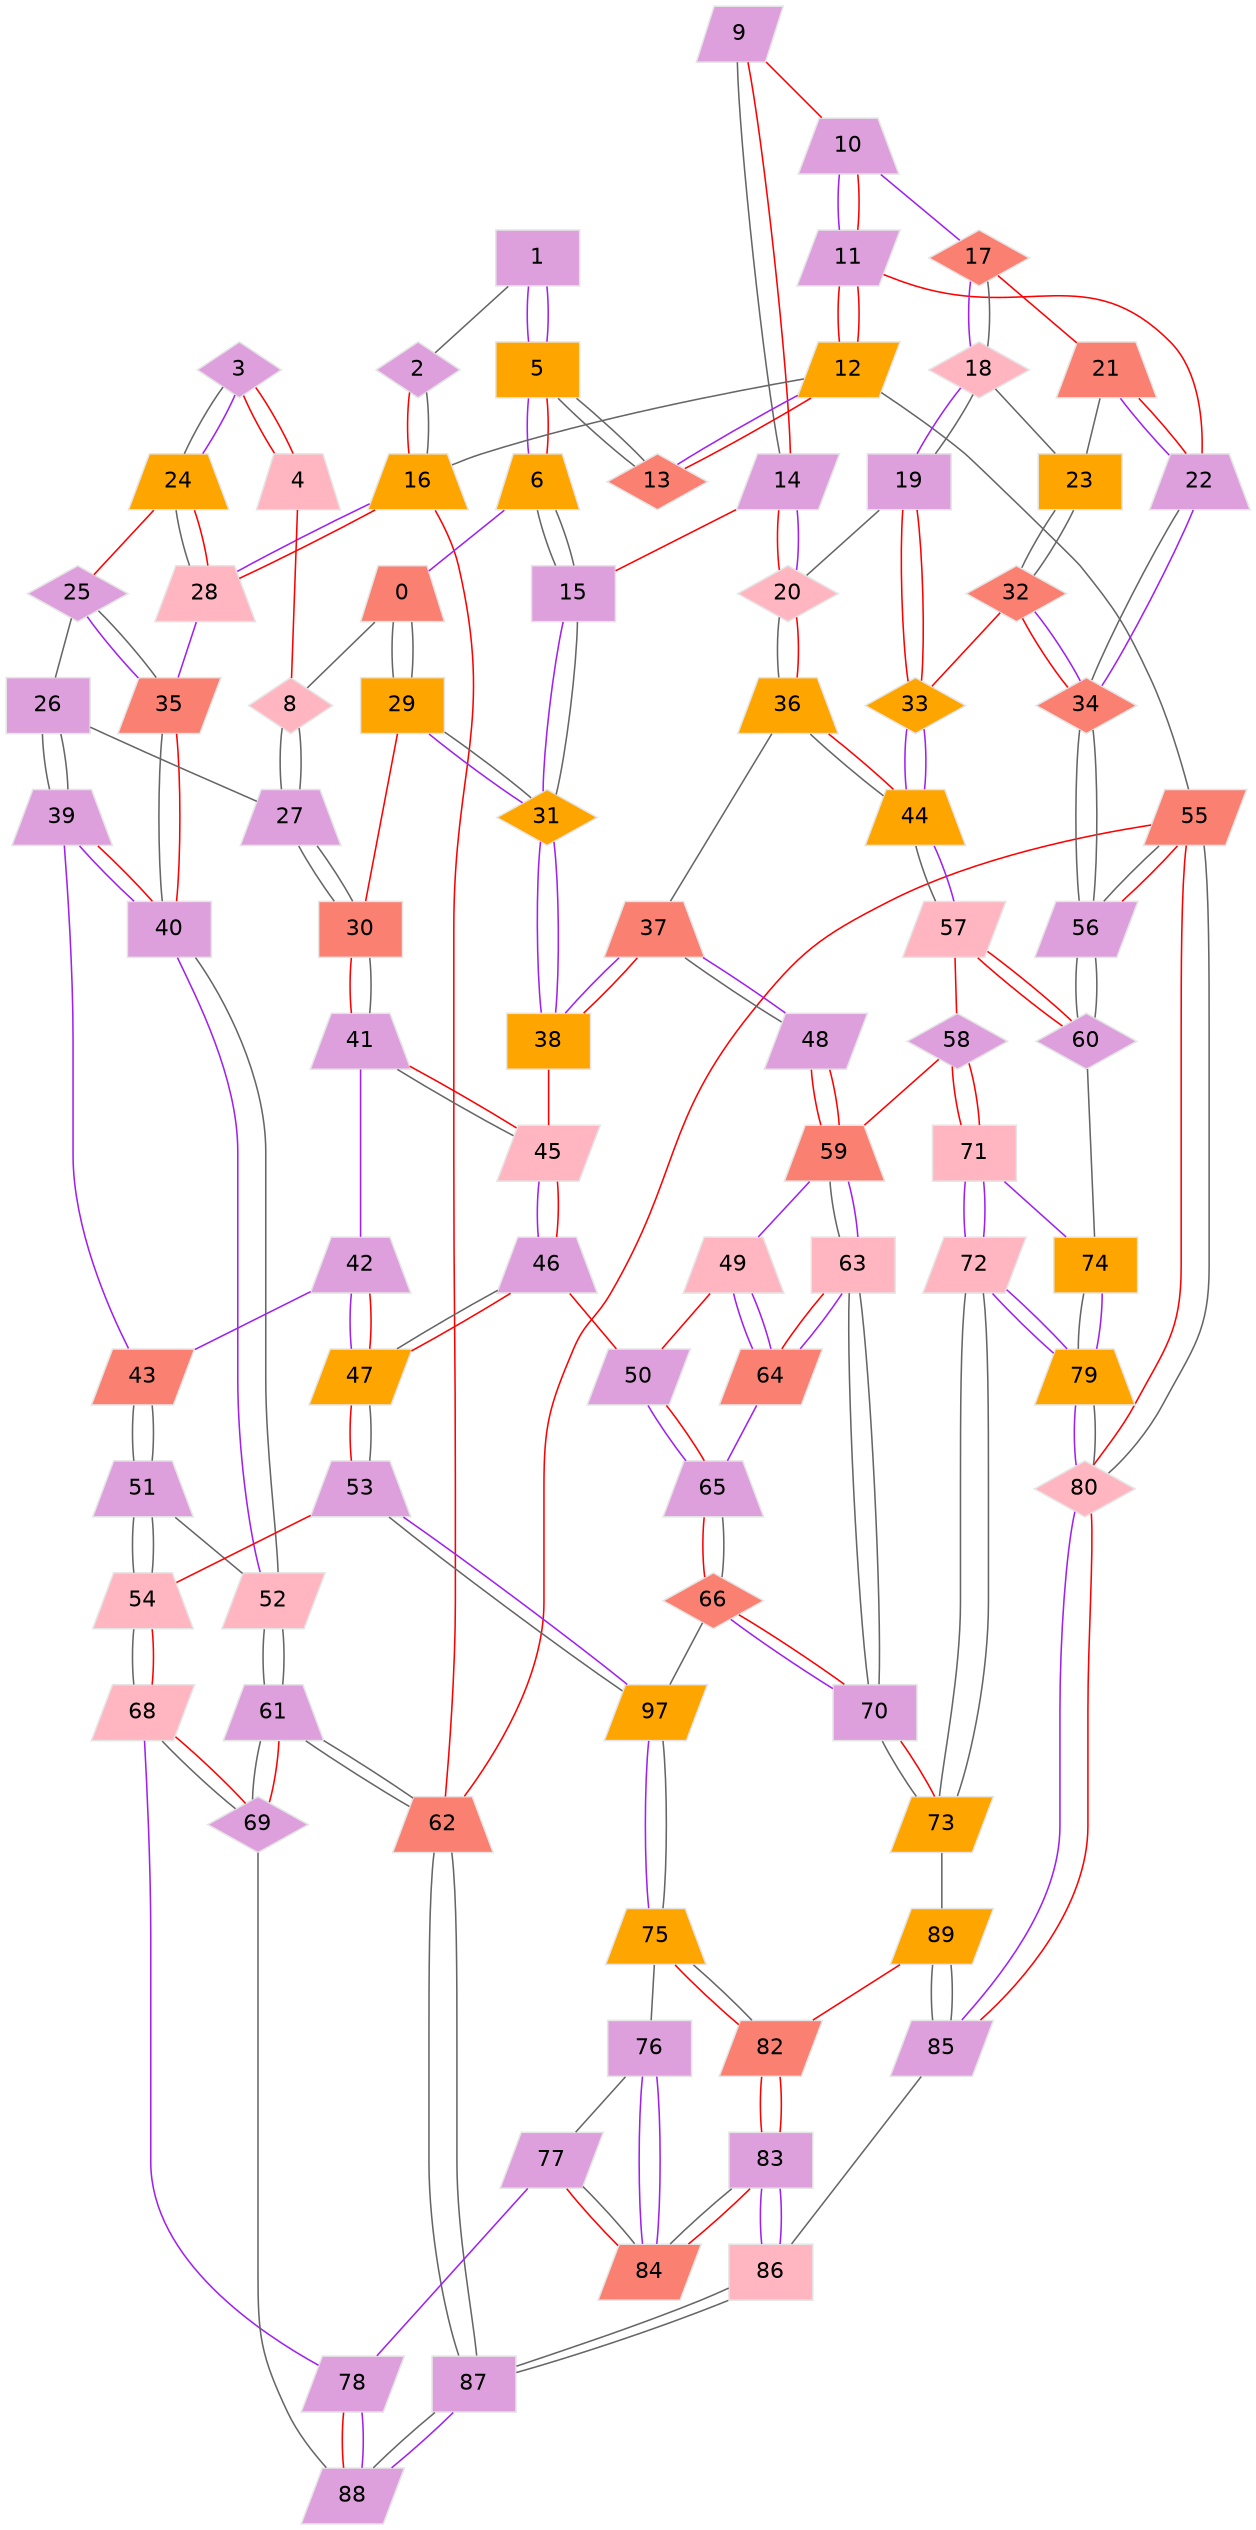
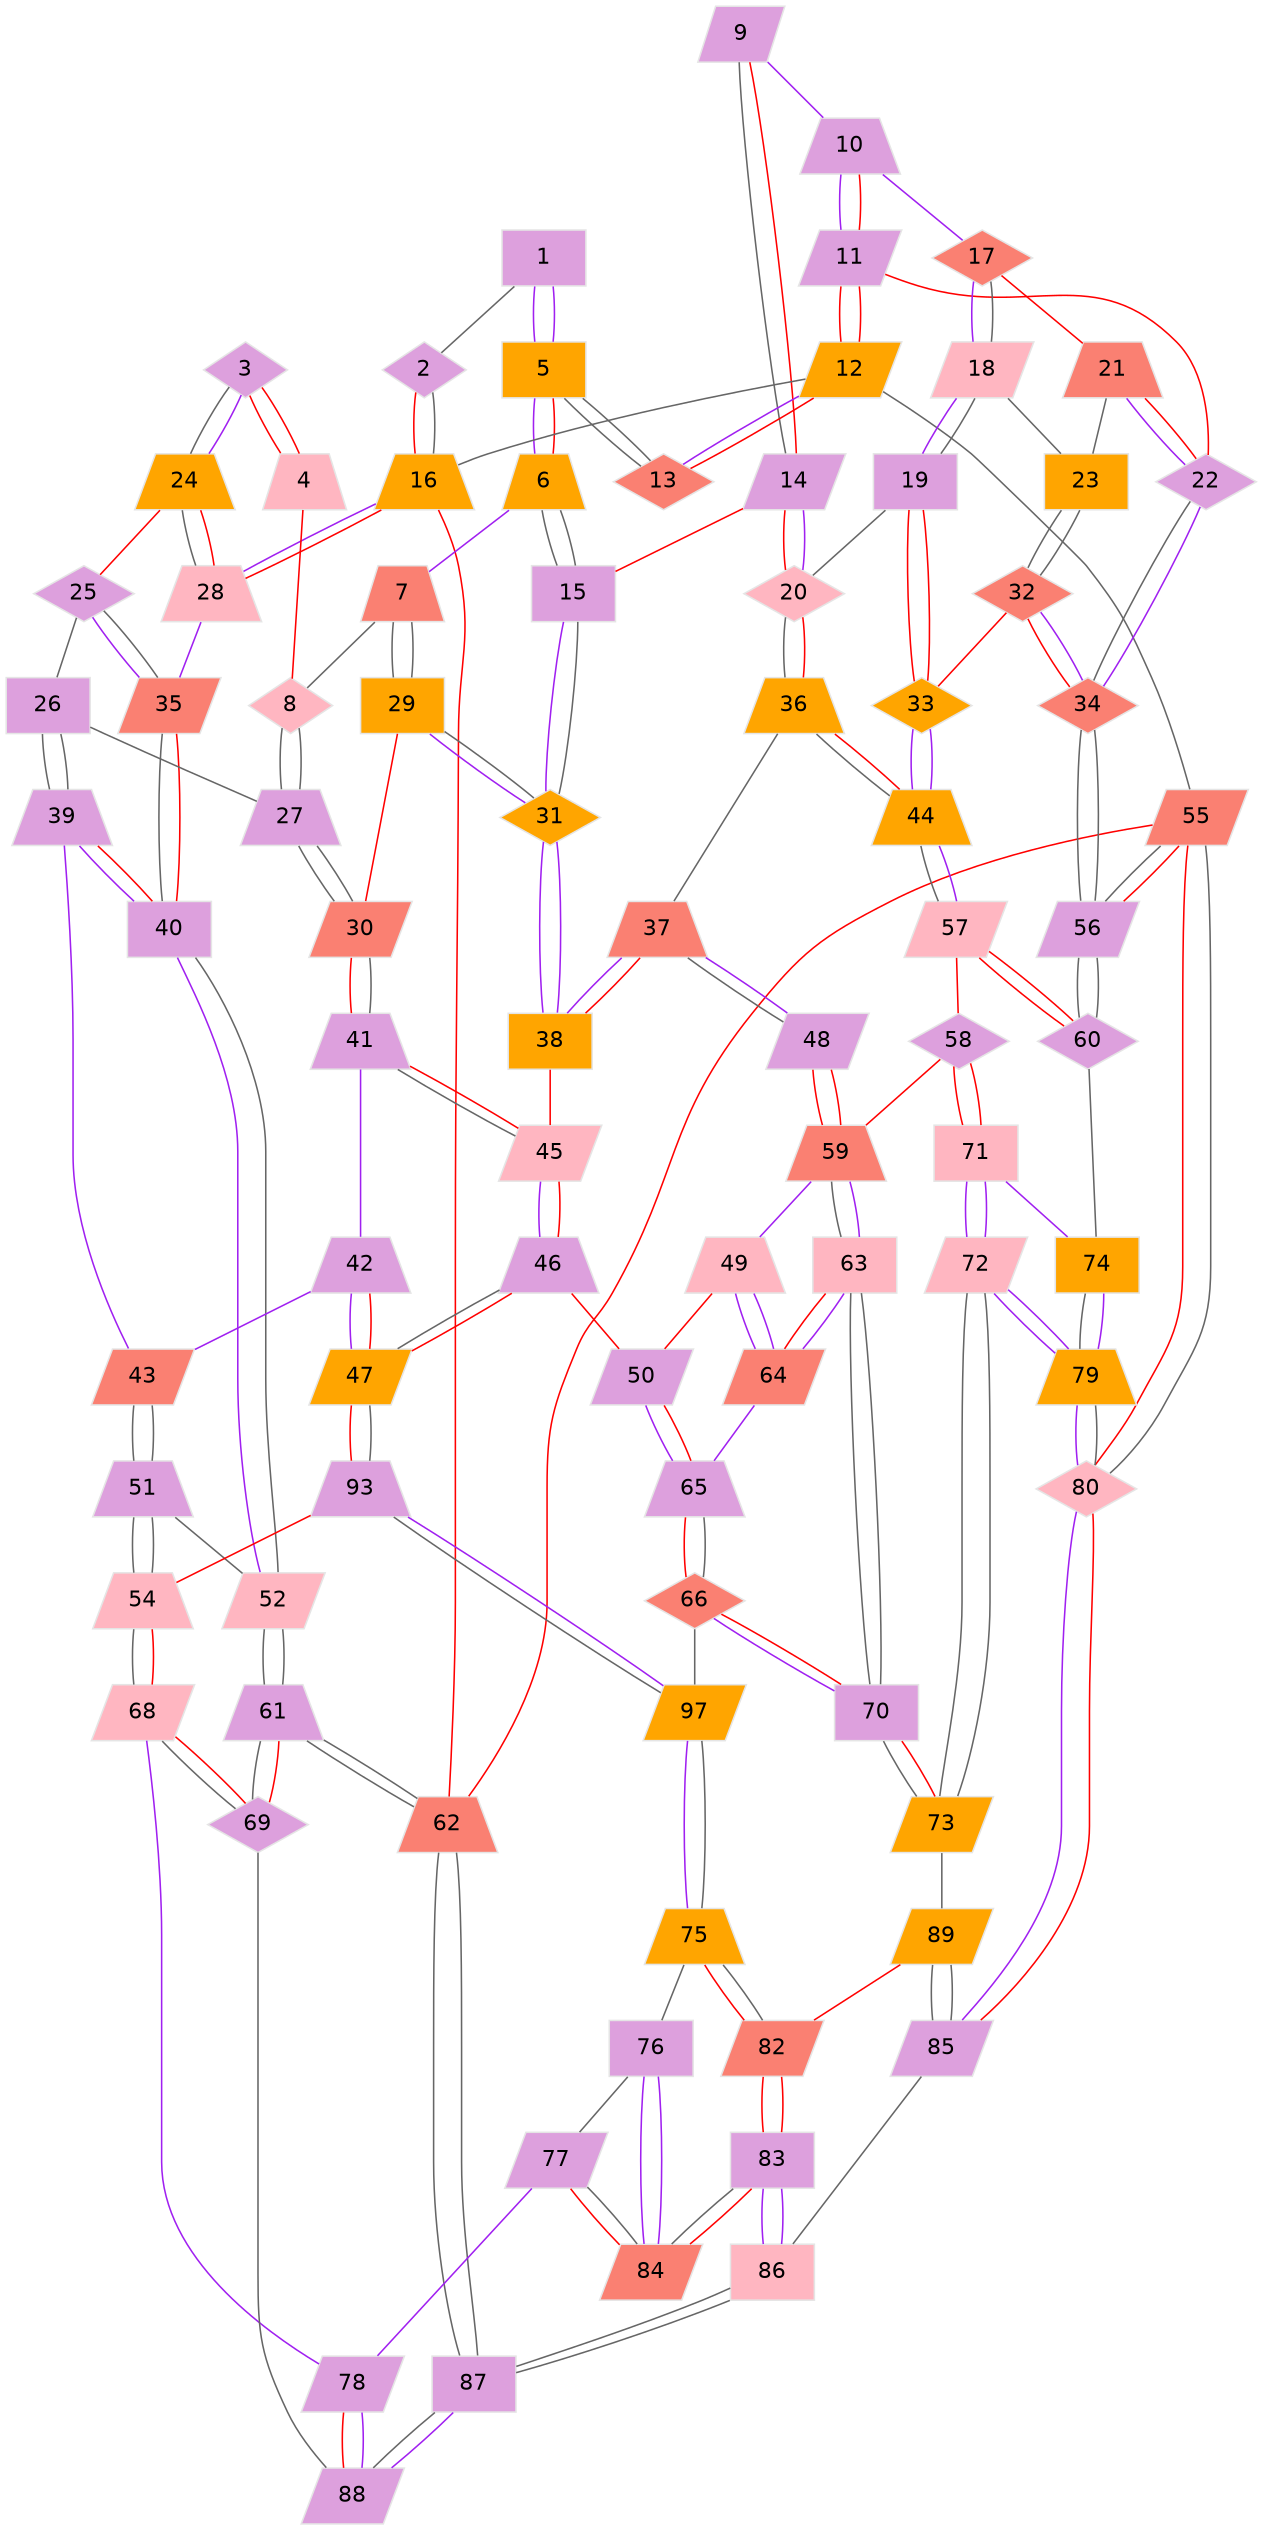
edge "9" -- "10": color red -> purple
node "18": shape diamond -> parallelogram
node "22": shape trapezium -> diamond
node "0": label "0" -> "7"
node "30": shape box -> parallelogram
node "53": label "53" -> "93"
